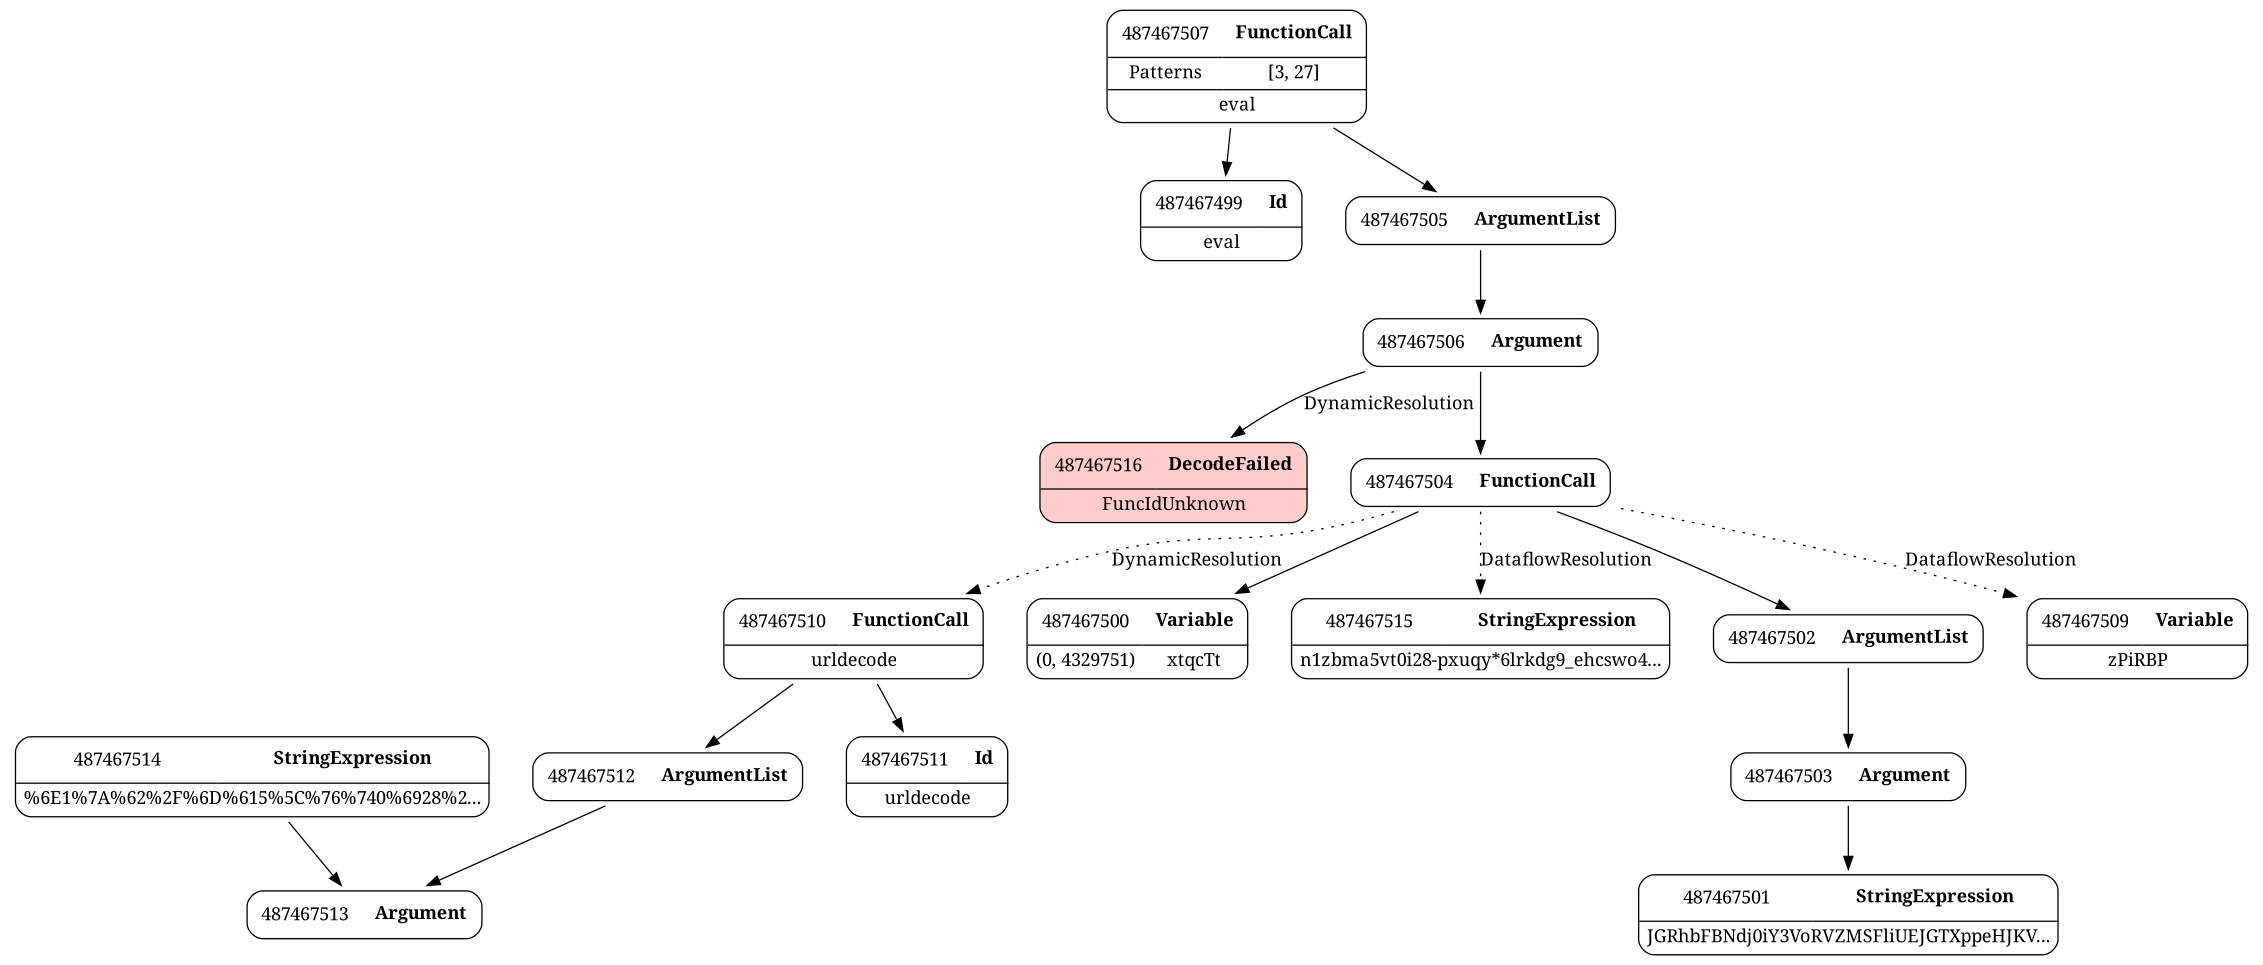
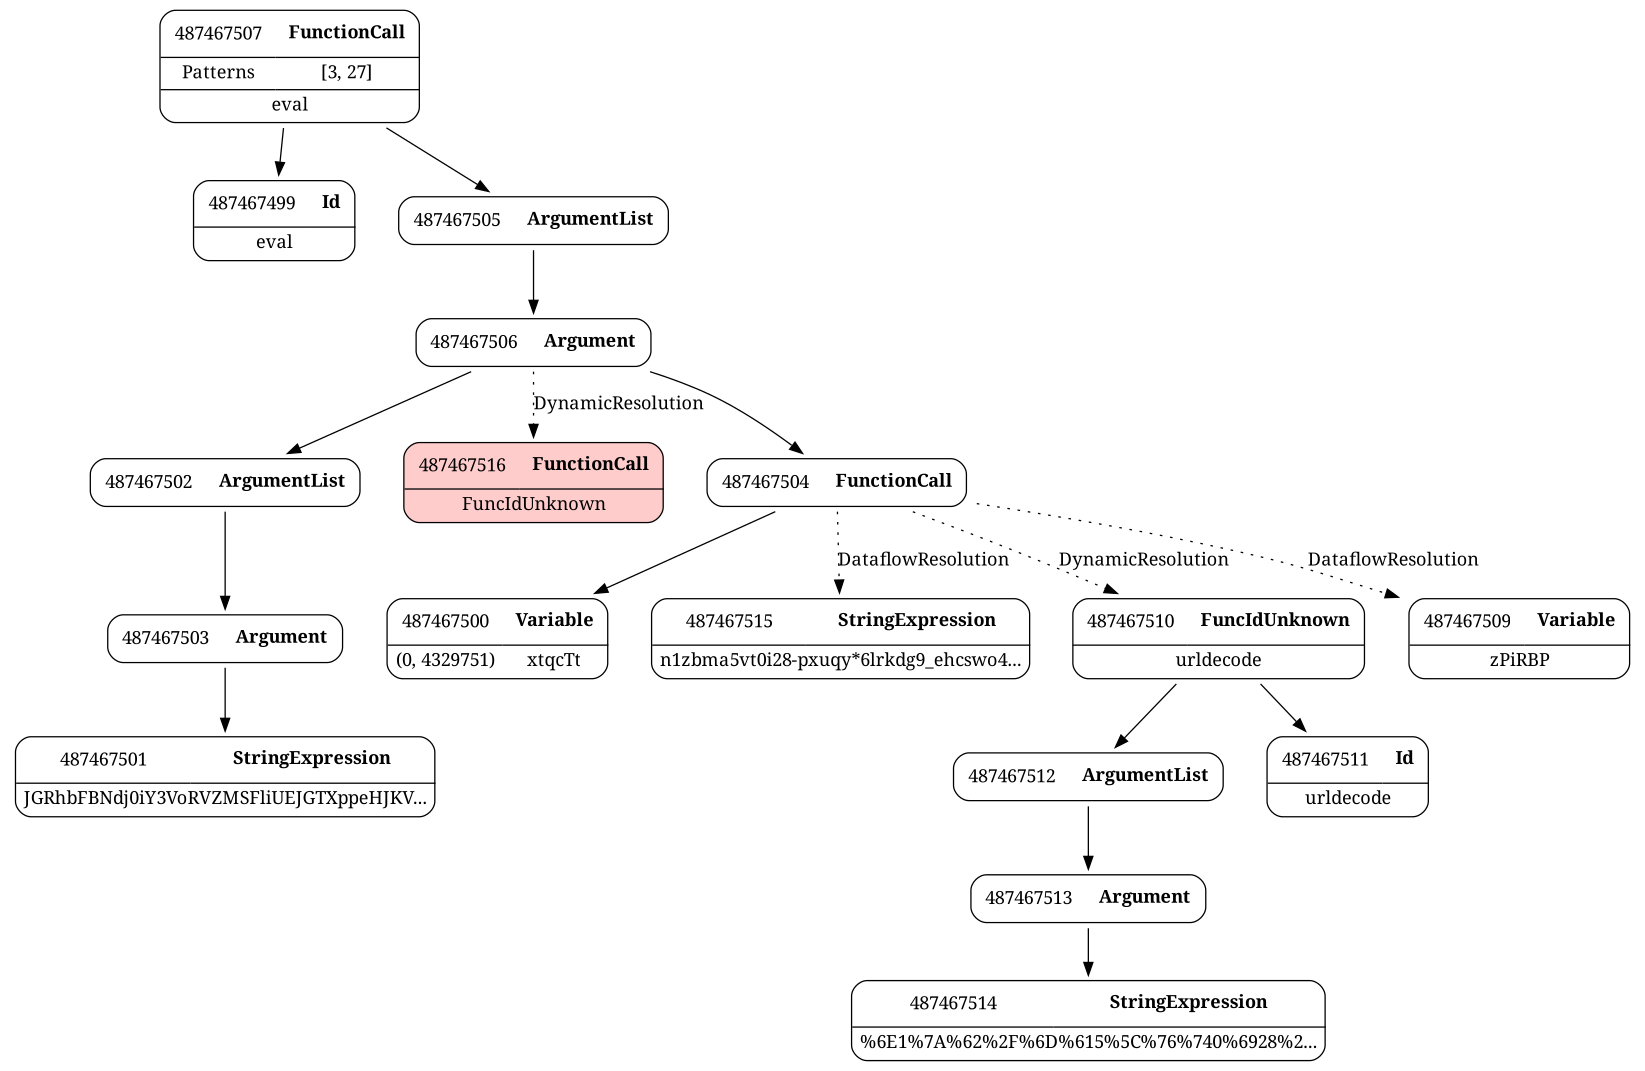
edge "487467506" -> "487467516": style solid -> dotted
node "487467516": text "DecodeFailed" -> "FunctionCall"
edge "487467504" -> "487467502": now "487467506" -> "487467502"
node "487467510": text "FunctionCall" -> "FuncIdUnknown"
edge "487467514" -> "487467513": reversed
